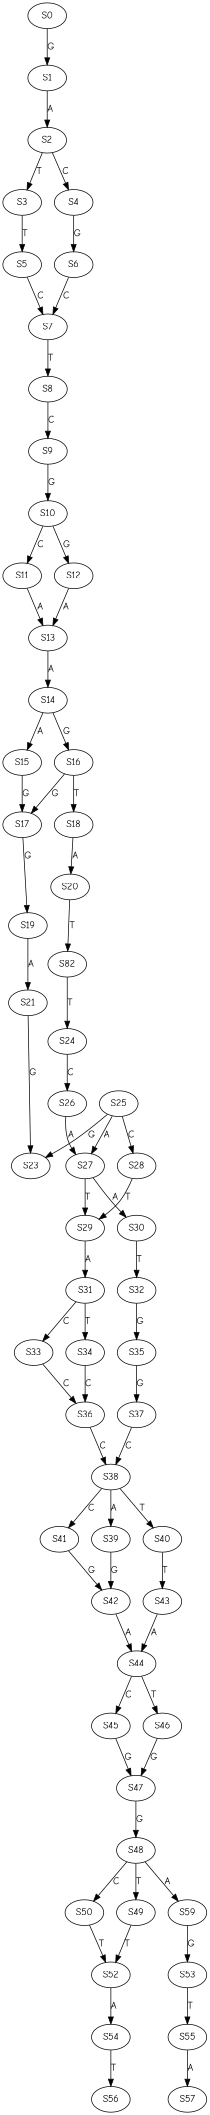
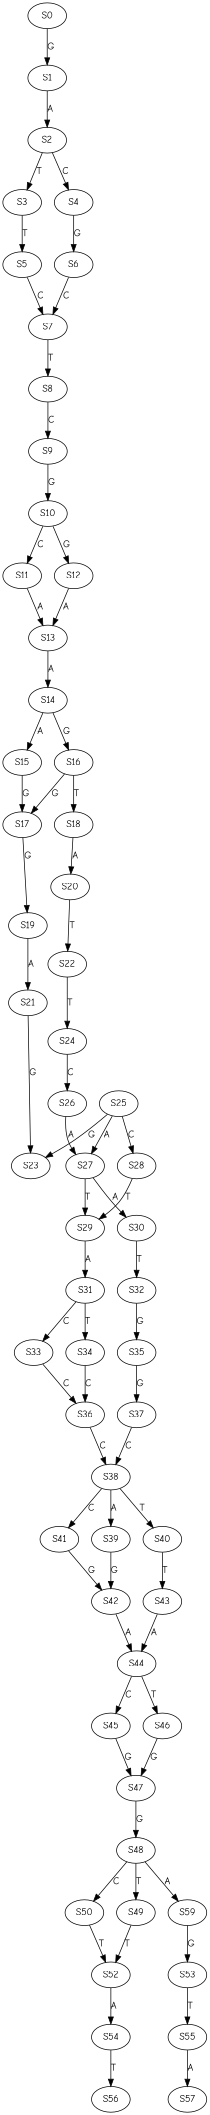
node "S82": label "S82" -> "S22"
